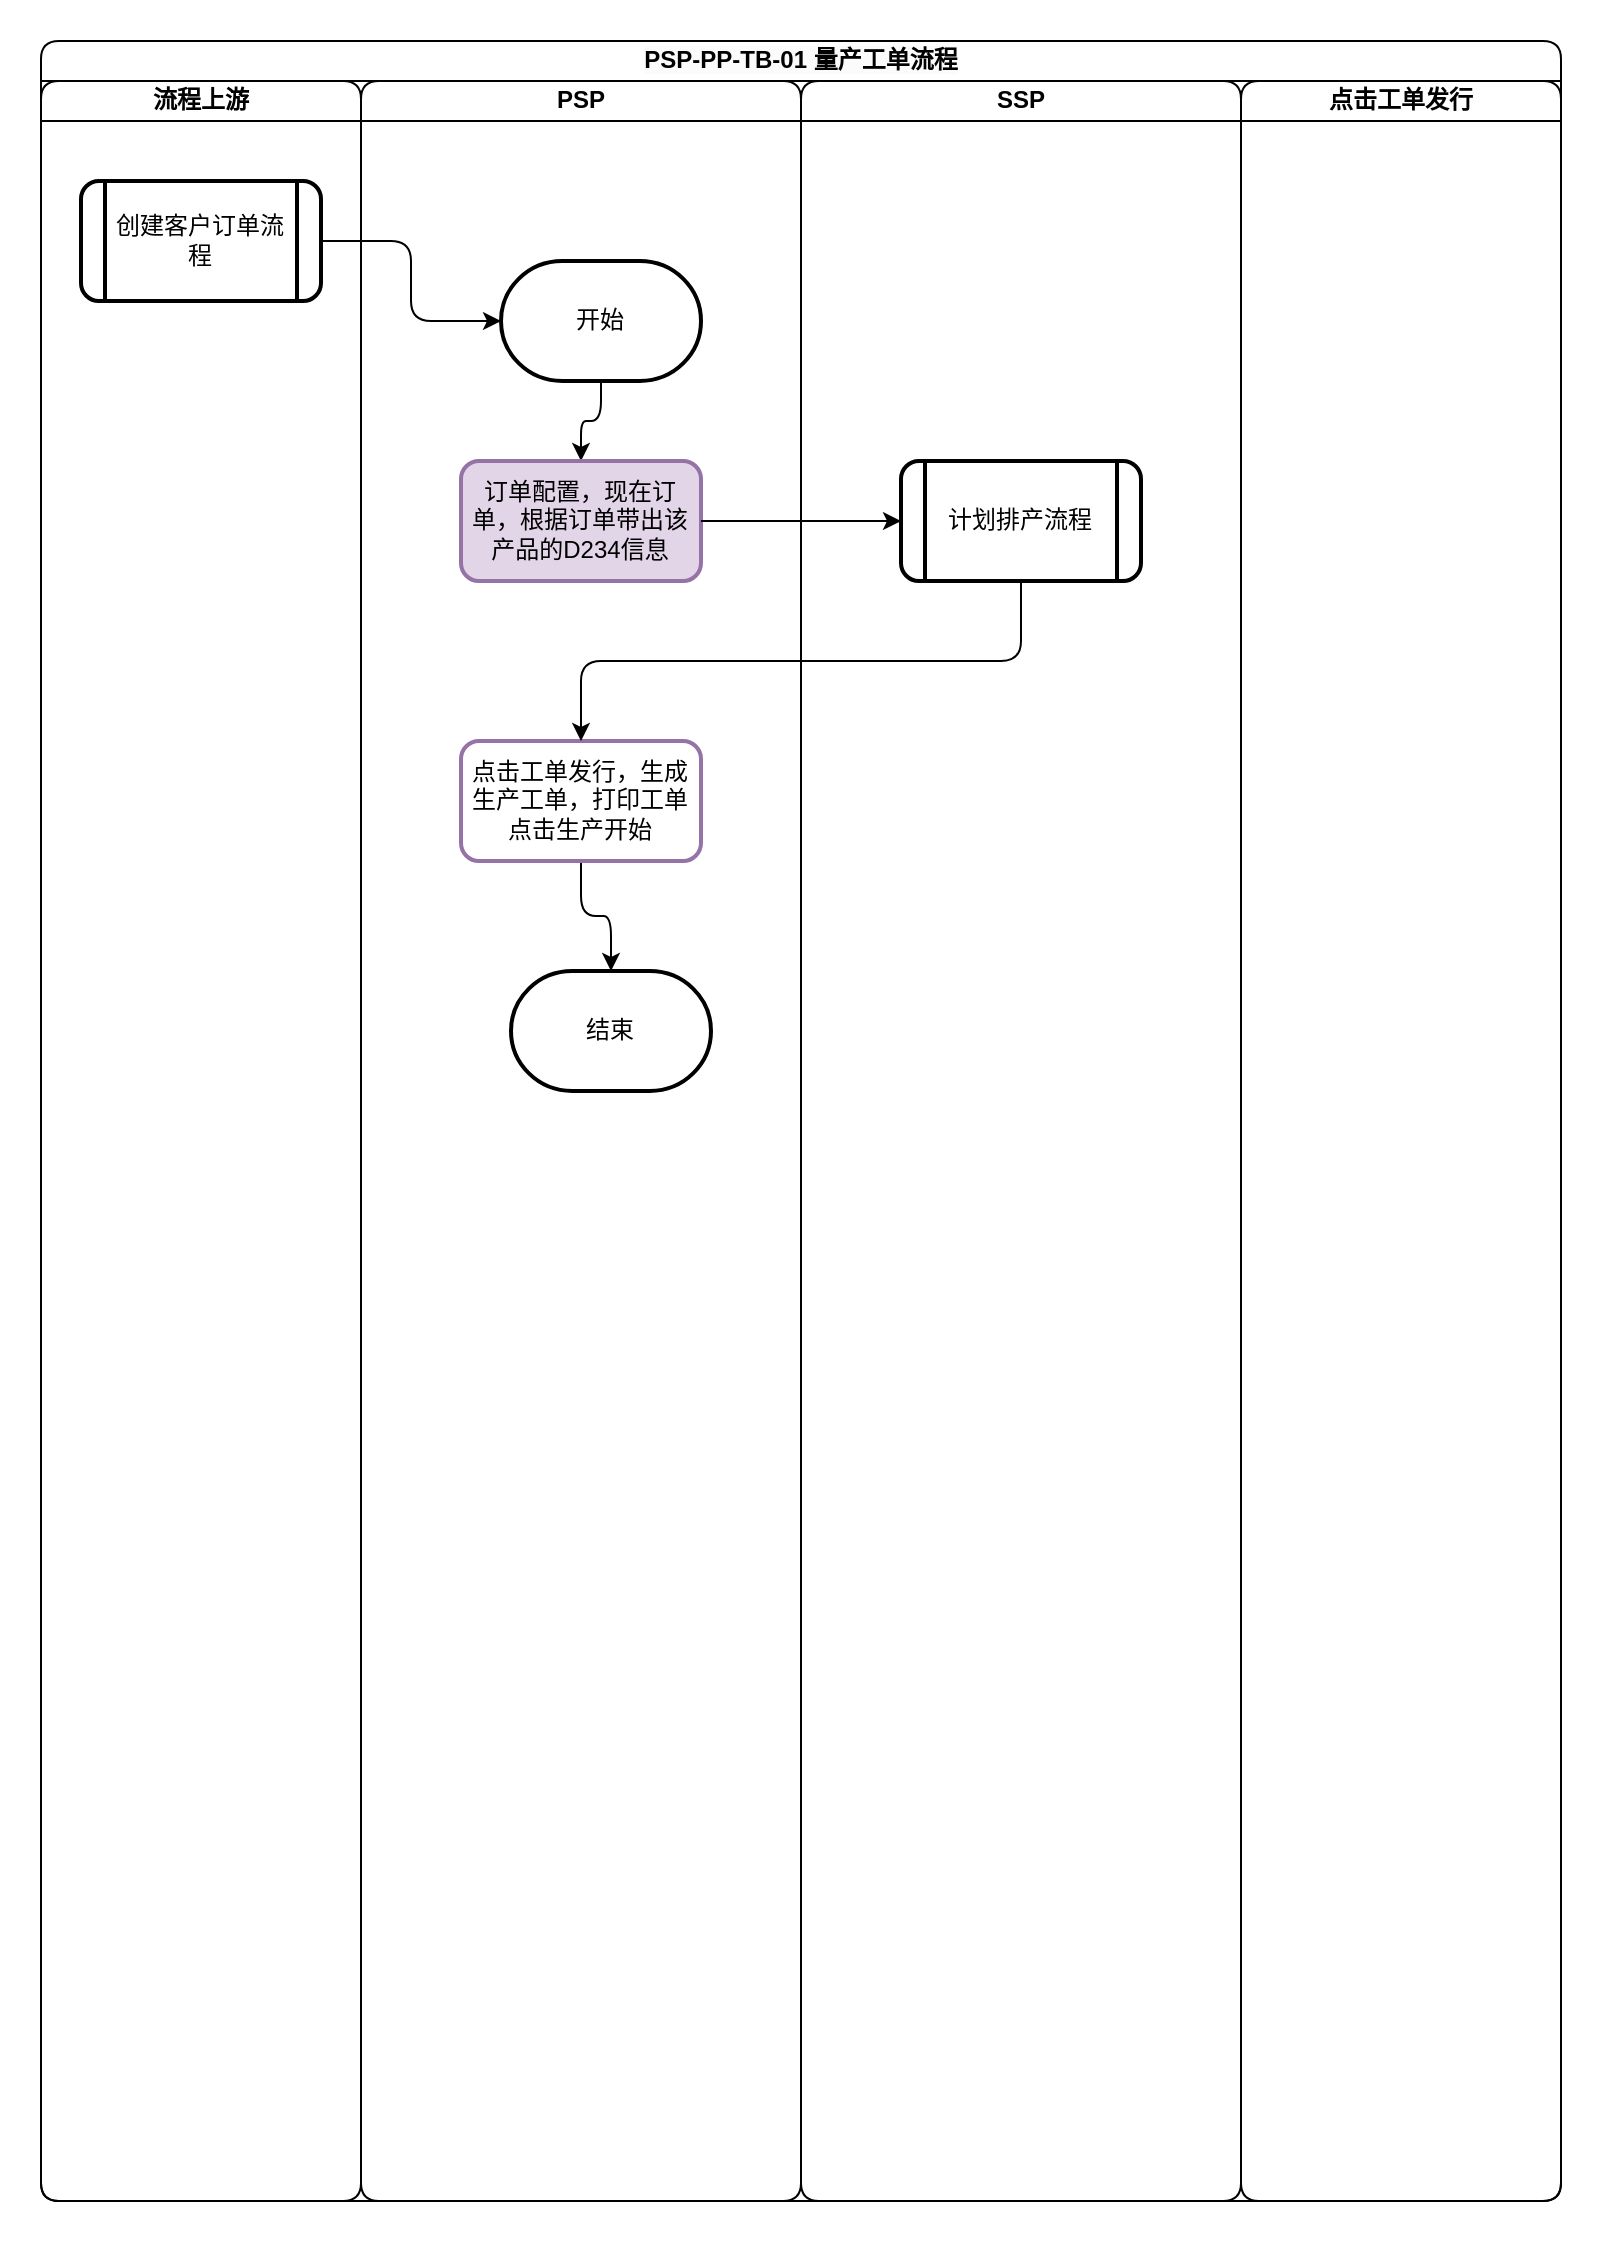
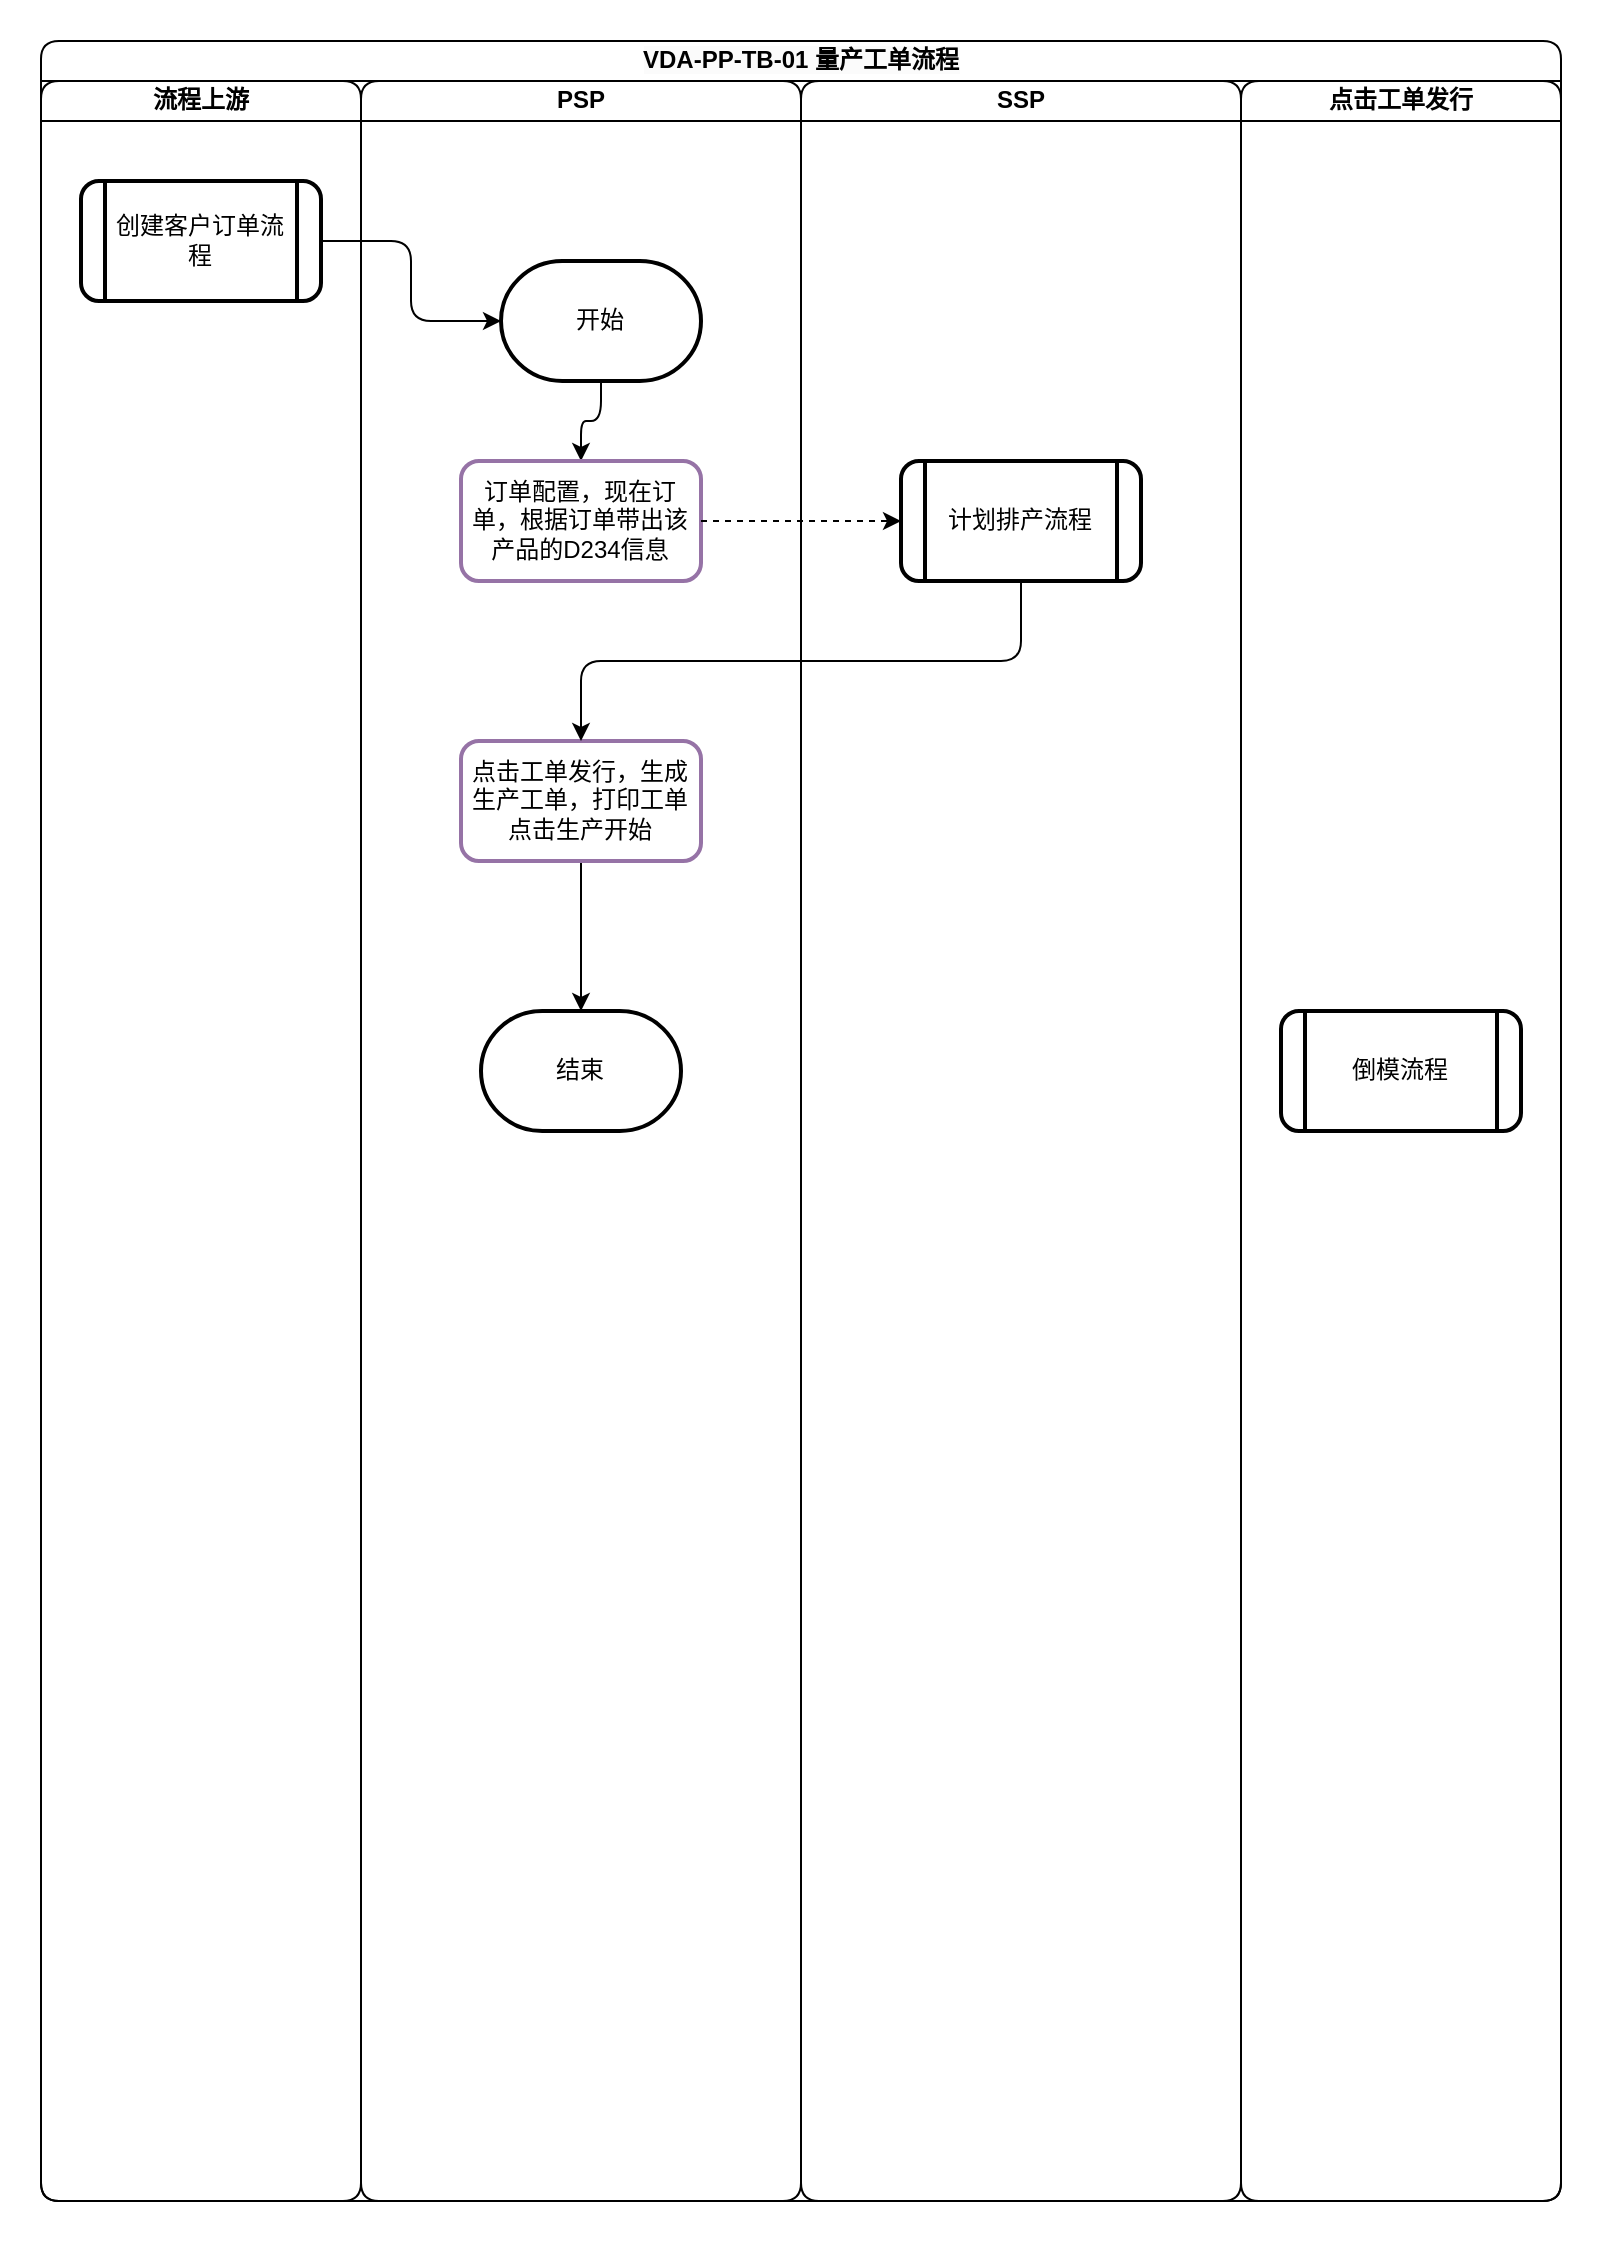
node "PSP-PP-TB-01 量产工单流程": label "PSP-PP-TB-01 量产工单流程" -> "VDA-PP-TB-01 量产工单流程"
node "订单配置，现在订单，根据订单带出该产品的D234信息": fillcolor #e1d5e7 -> #ffffff
edge "订单配置，现在订单，根据订单带出该产品的D234信息" -> "计划排产流程": style solid -> dashed
node "结束": moved (611, 1031) -> (581, 1071)
node "倒模流程": added
